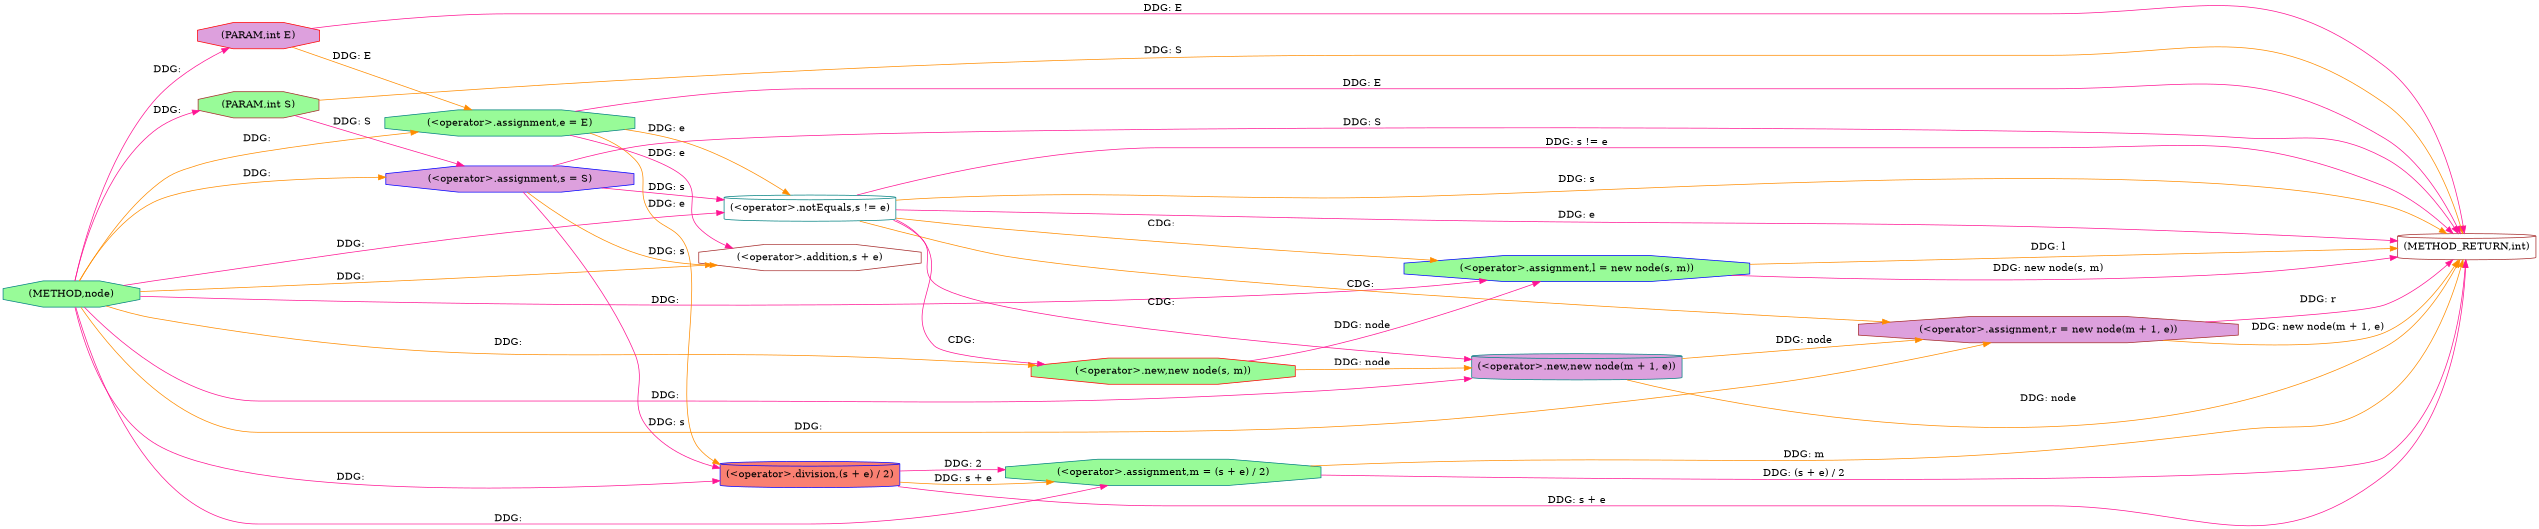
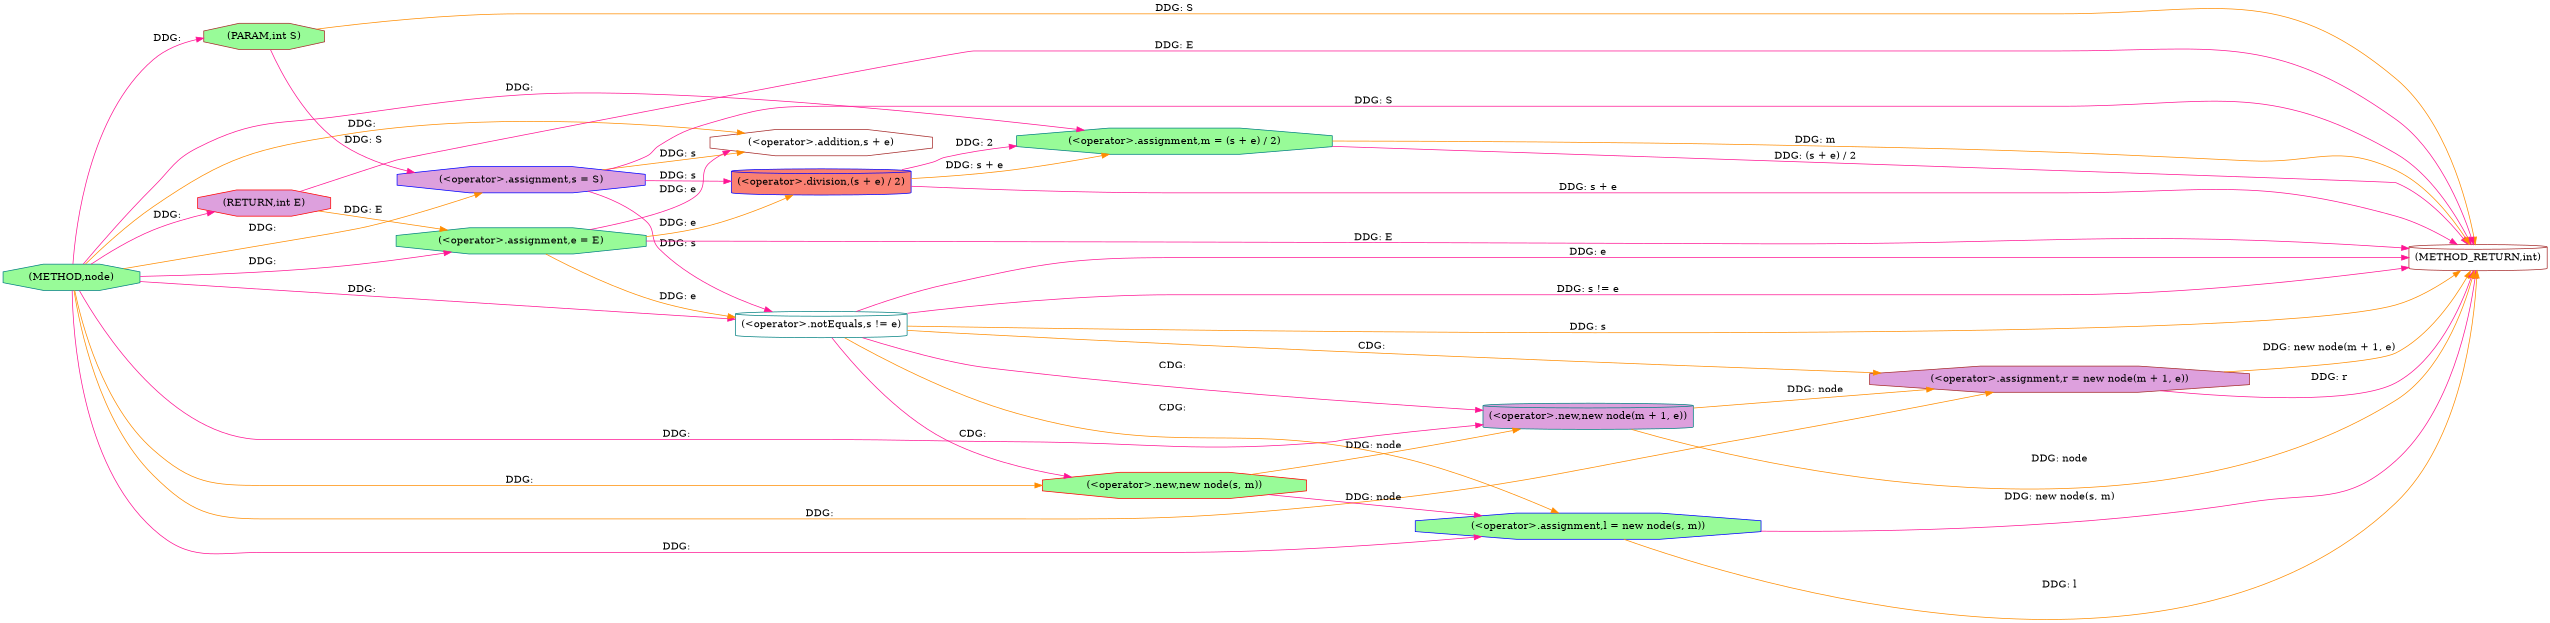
node "(PARAM,int E)": label "(PARAM,int E)" -> "(RETURN,int E)"
edge "(METHOD,node)" -> "(<operator>.assignment,e = E)": color darkorange -> deeppink
edge "(METHOD,node)" -> "(<operator>.division,(s + e) / 2)": removed, label "DDG:"
